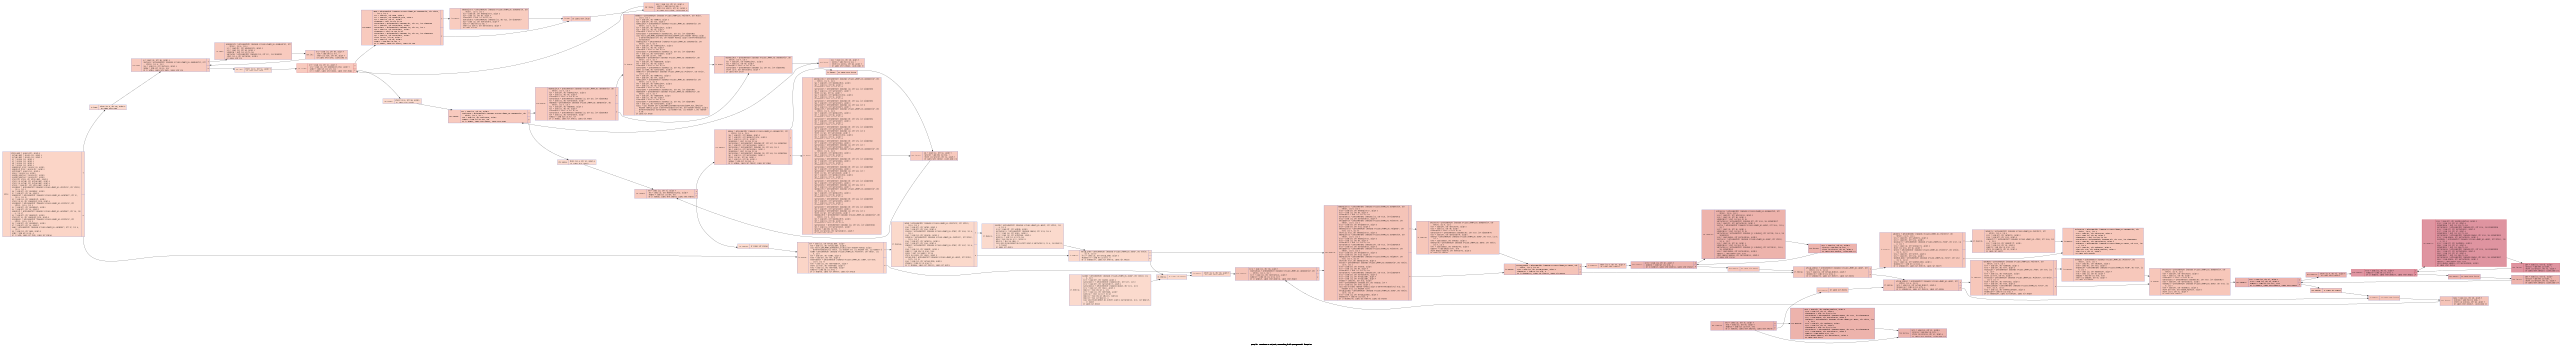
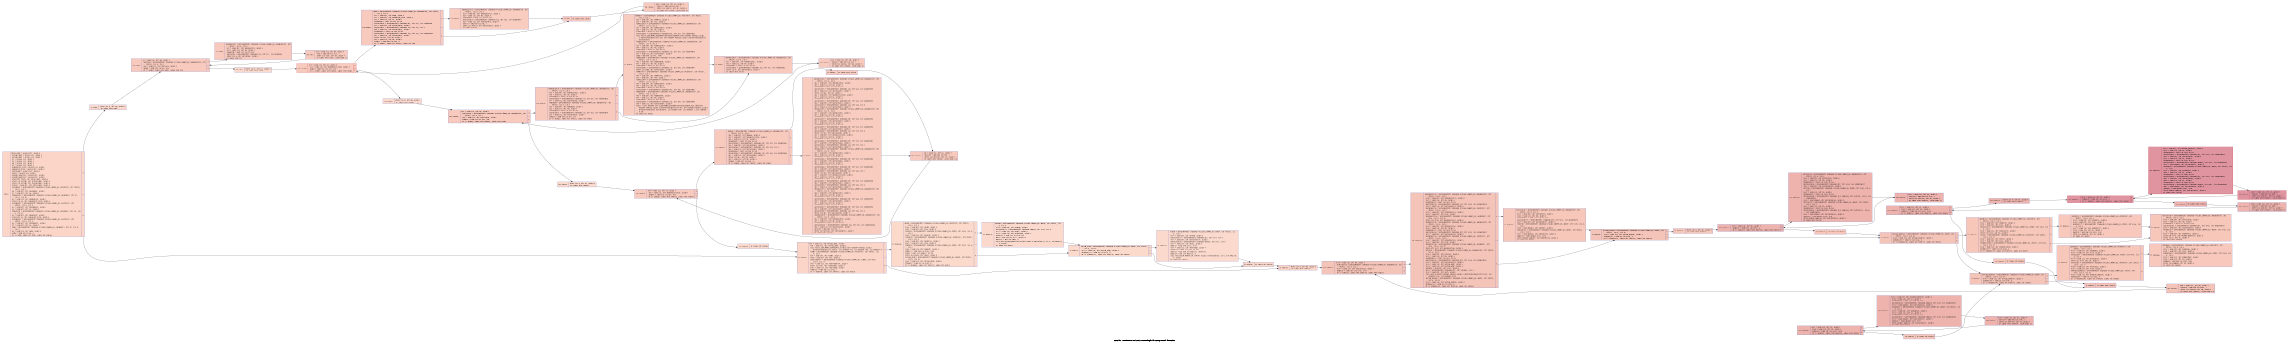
edge "if.end116:" -> "for.body130:": now "if.end116:" -> "if.then118:"
node "if.end209:": removed
edge "for.cond184:" -> "for.inc193:": reversed
